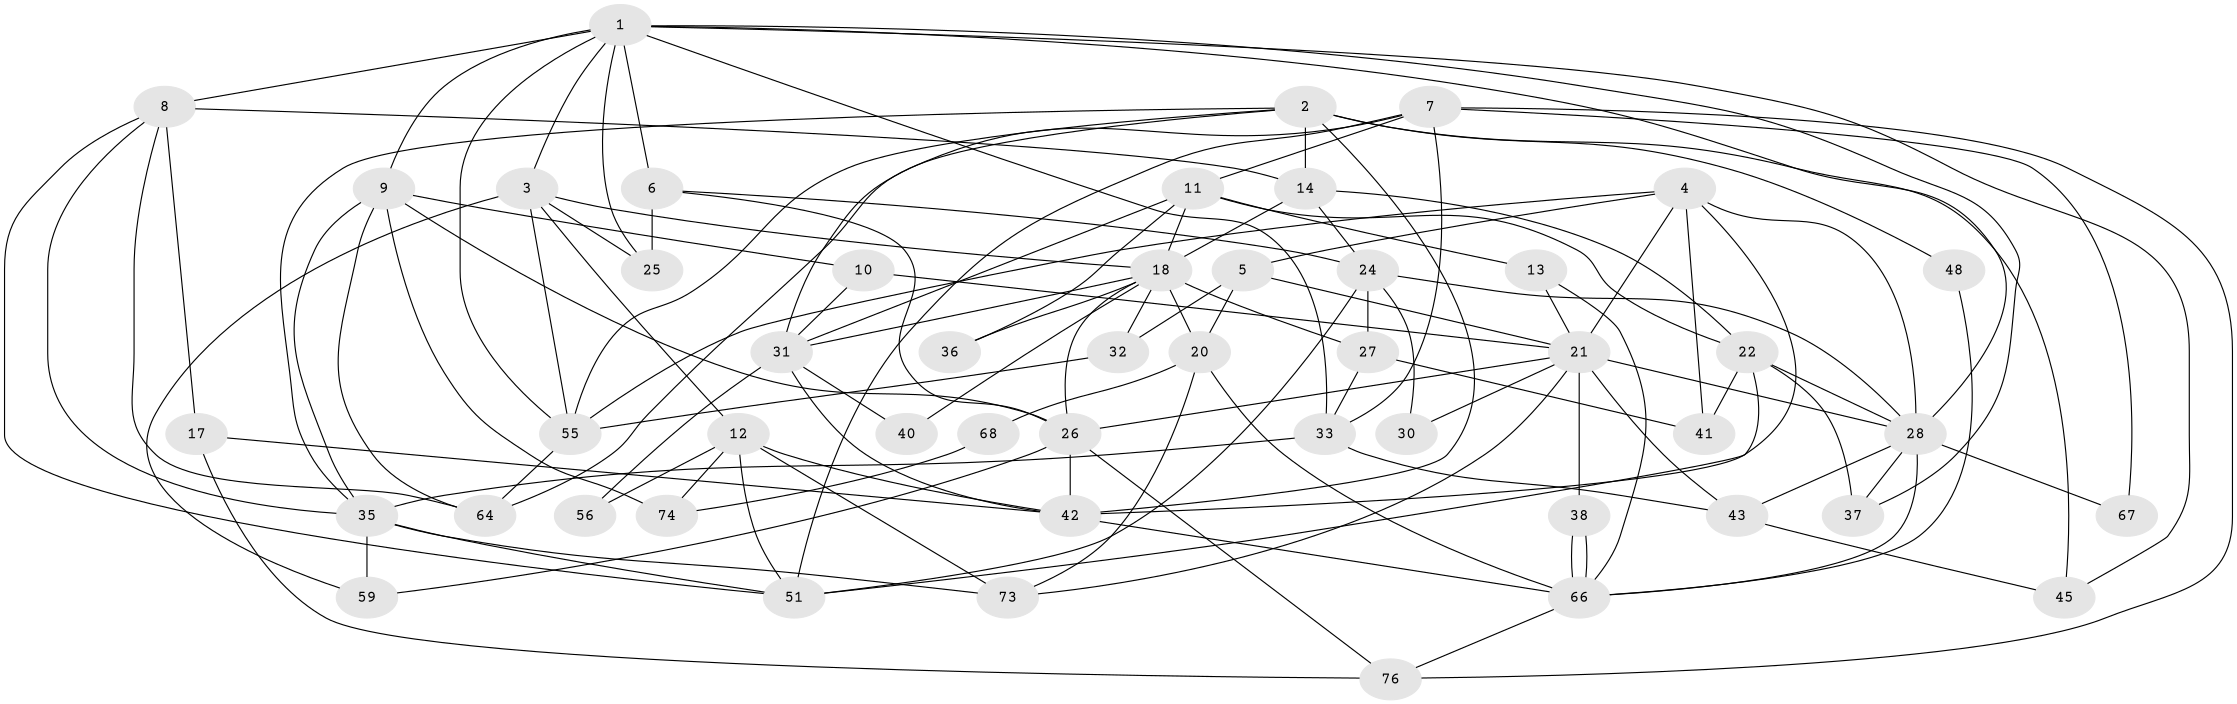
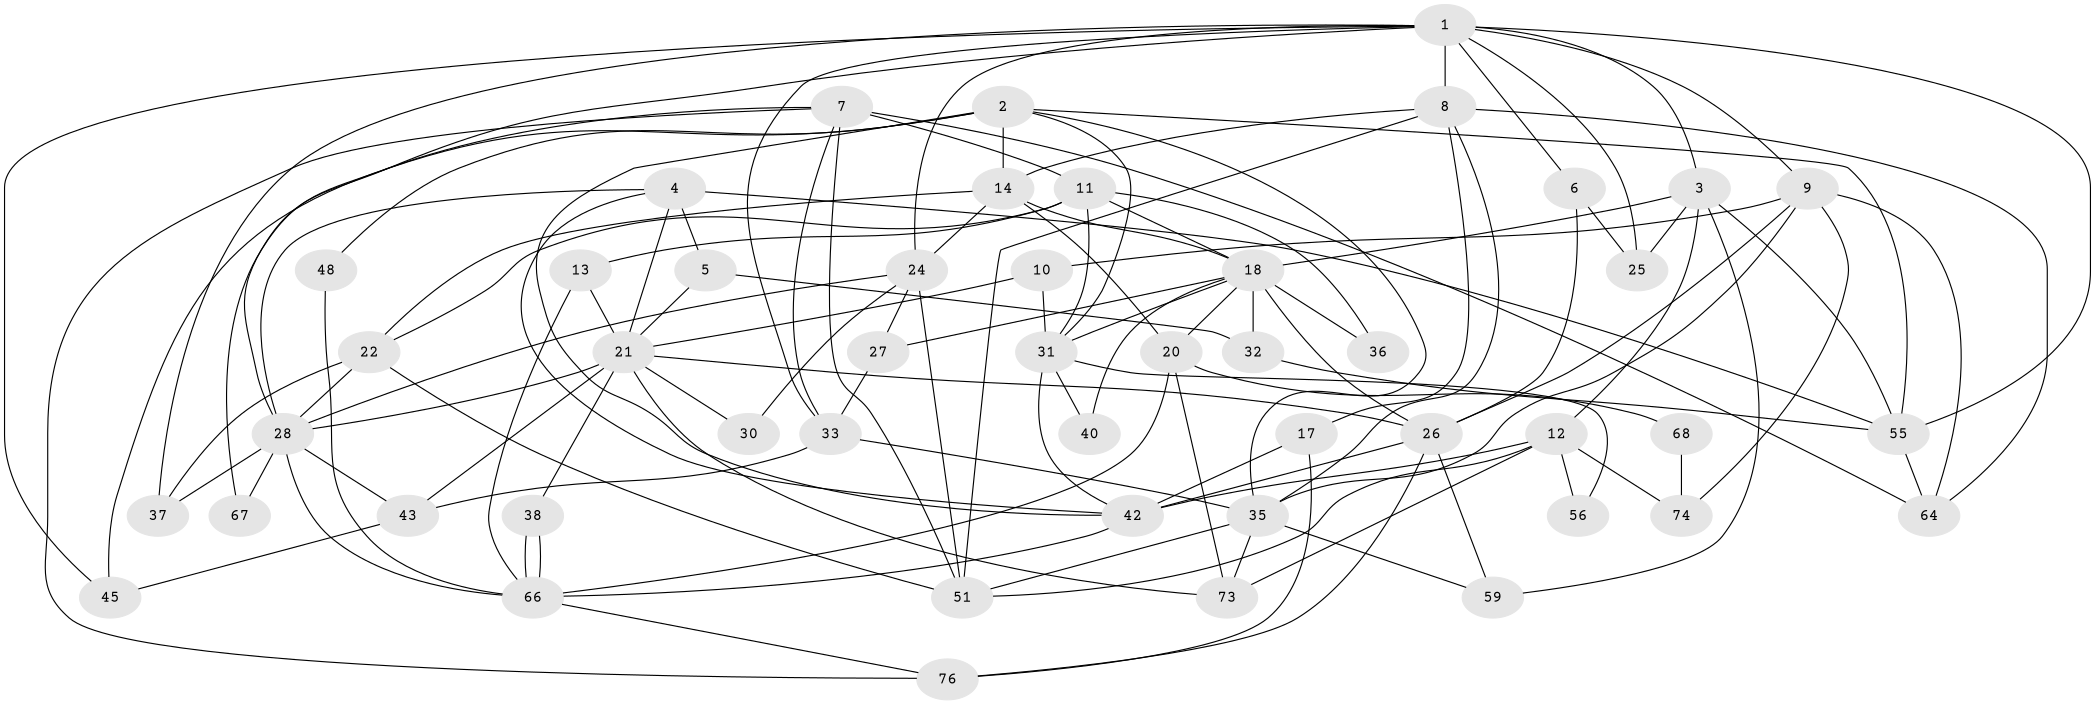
edge "6" -- "24": now "1" -- "24"
edge "5" -- "20": now "14" -- "20"
node "41": removed
